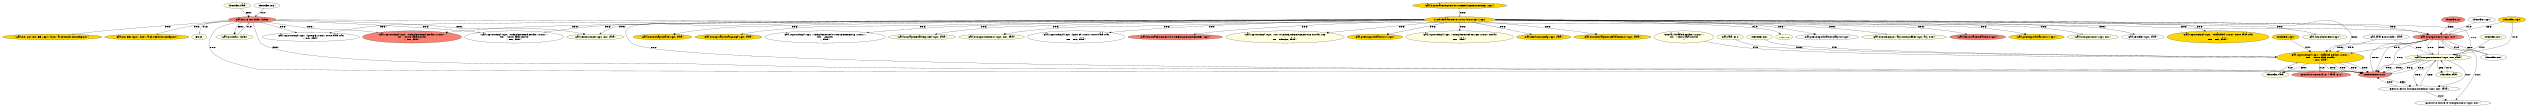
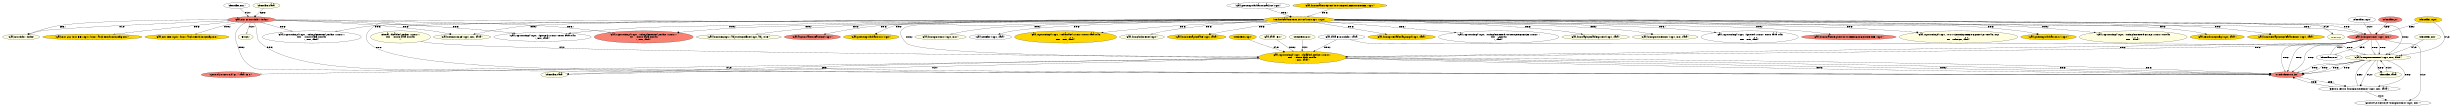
edge "(MethodParameterIn,struct kvm_vcpu *vcpu)" -> "(Call,guest_cpuid_has_tsc_adjust(vcpu))": reversed
node "(Call,kvm_pv_adjust_async_pf(vcpu, data))": label "(Call,kvm_pv_adjust_async_pf(vcpu, data))" -> "(Call,kvm_pv_enable_async_pf(vcpu, data))"
